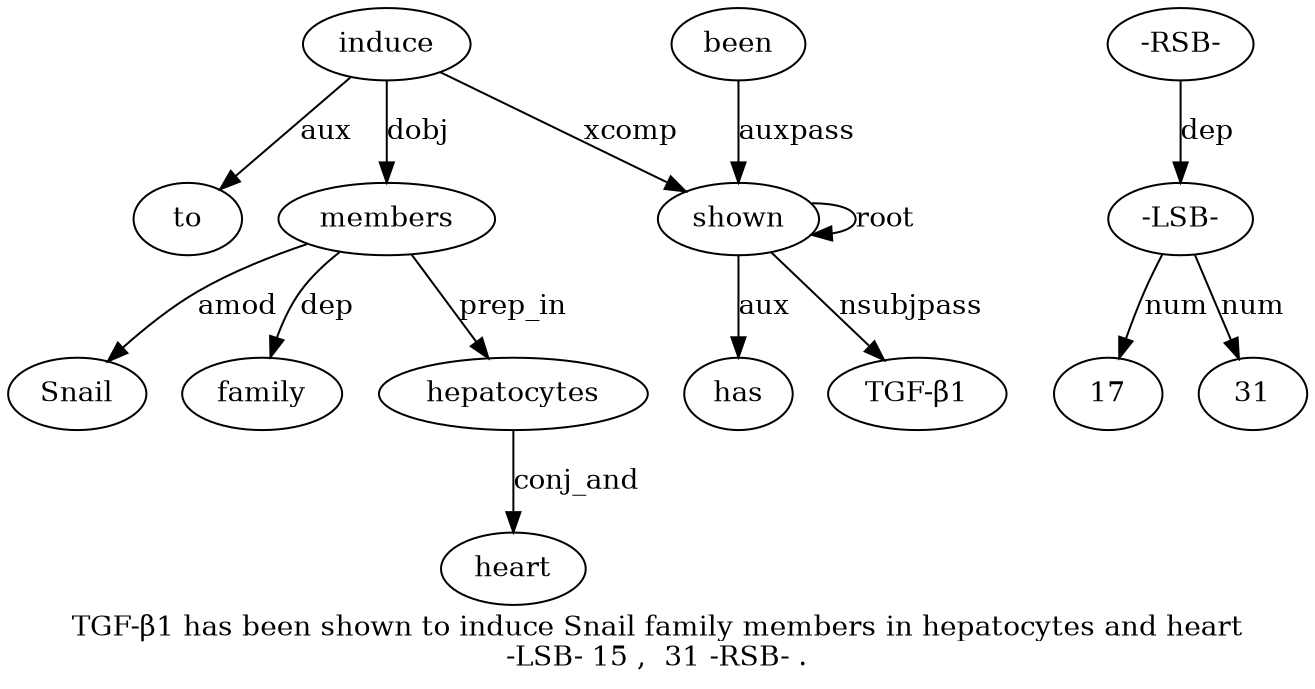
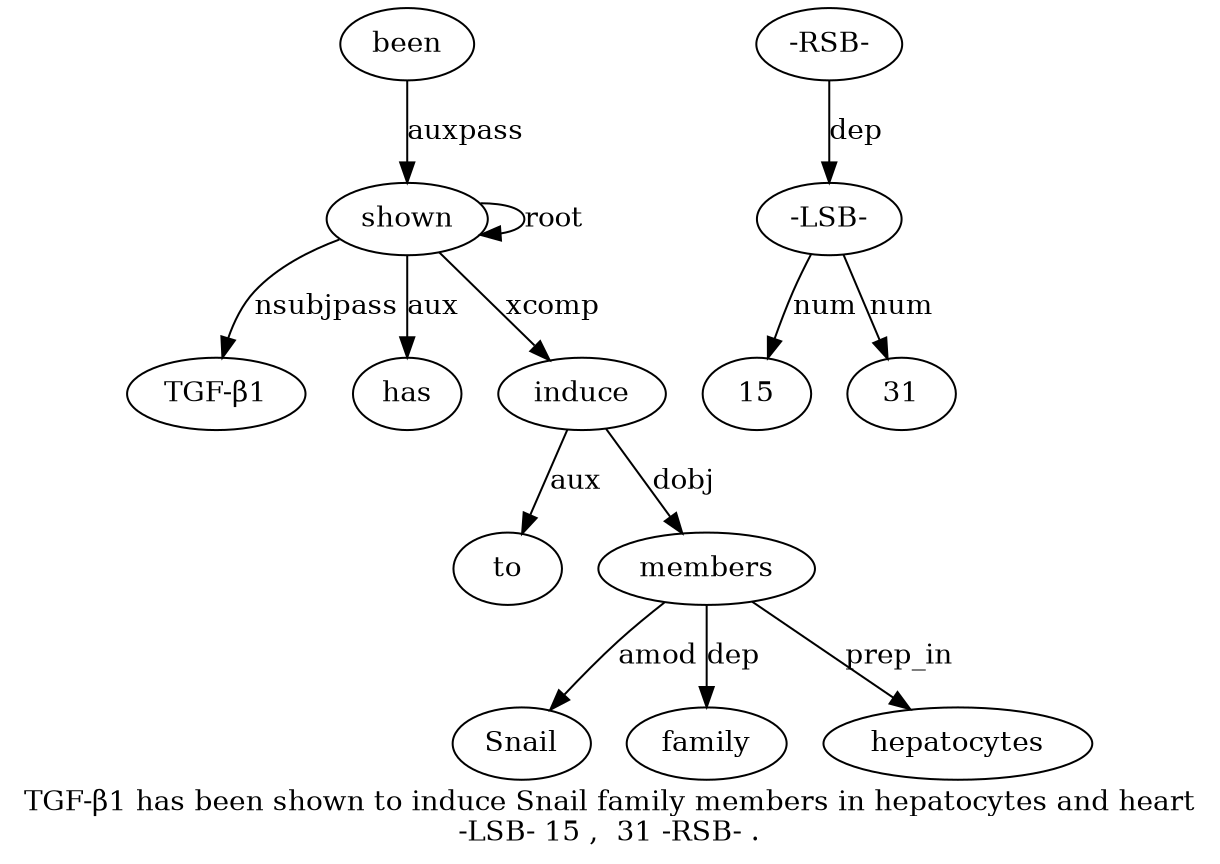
edge "induce" -> "shown": reversed
node "17": label "17" -> "15"
node "heart": removed
